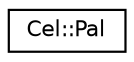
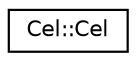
node "Cel::Pal": label "Cel::Pal" -> "Cel::Cel"
